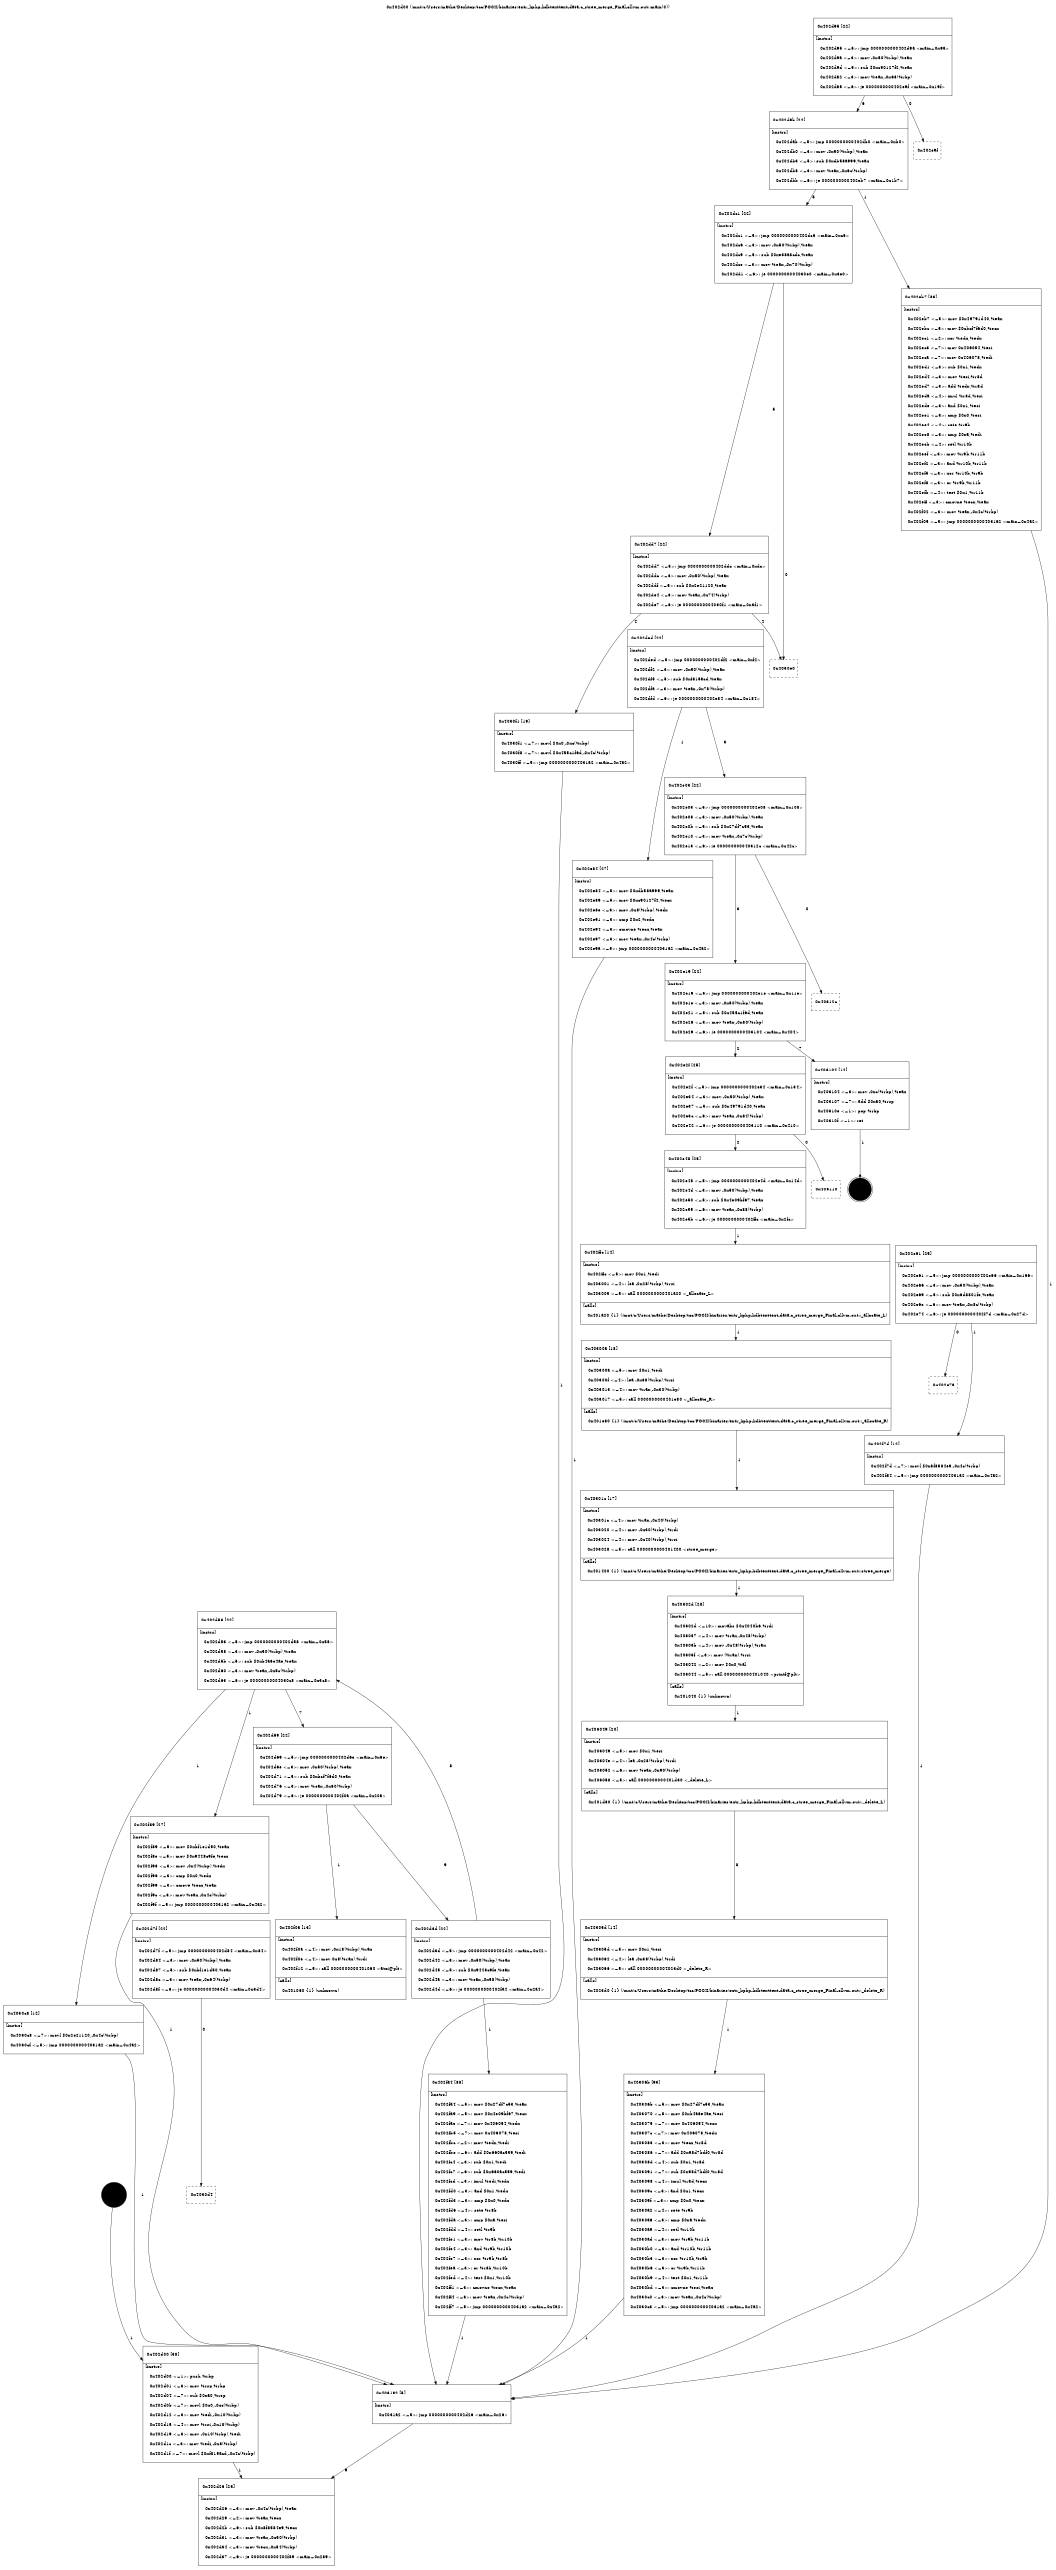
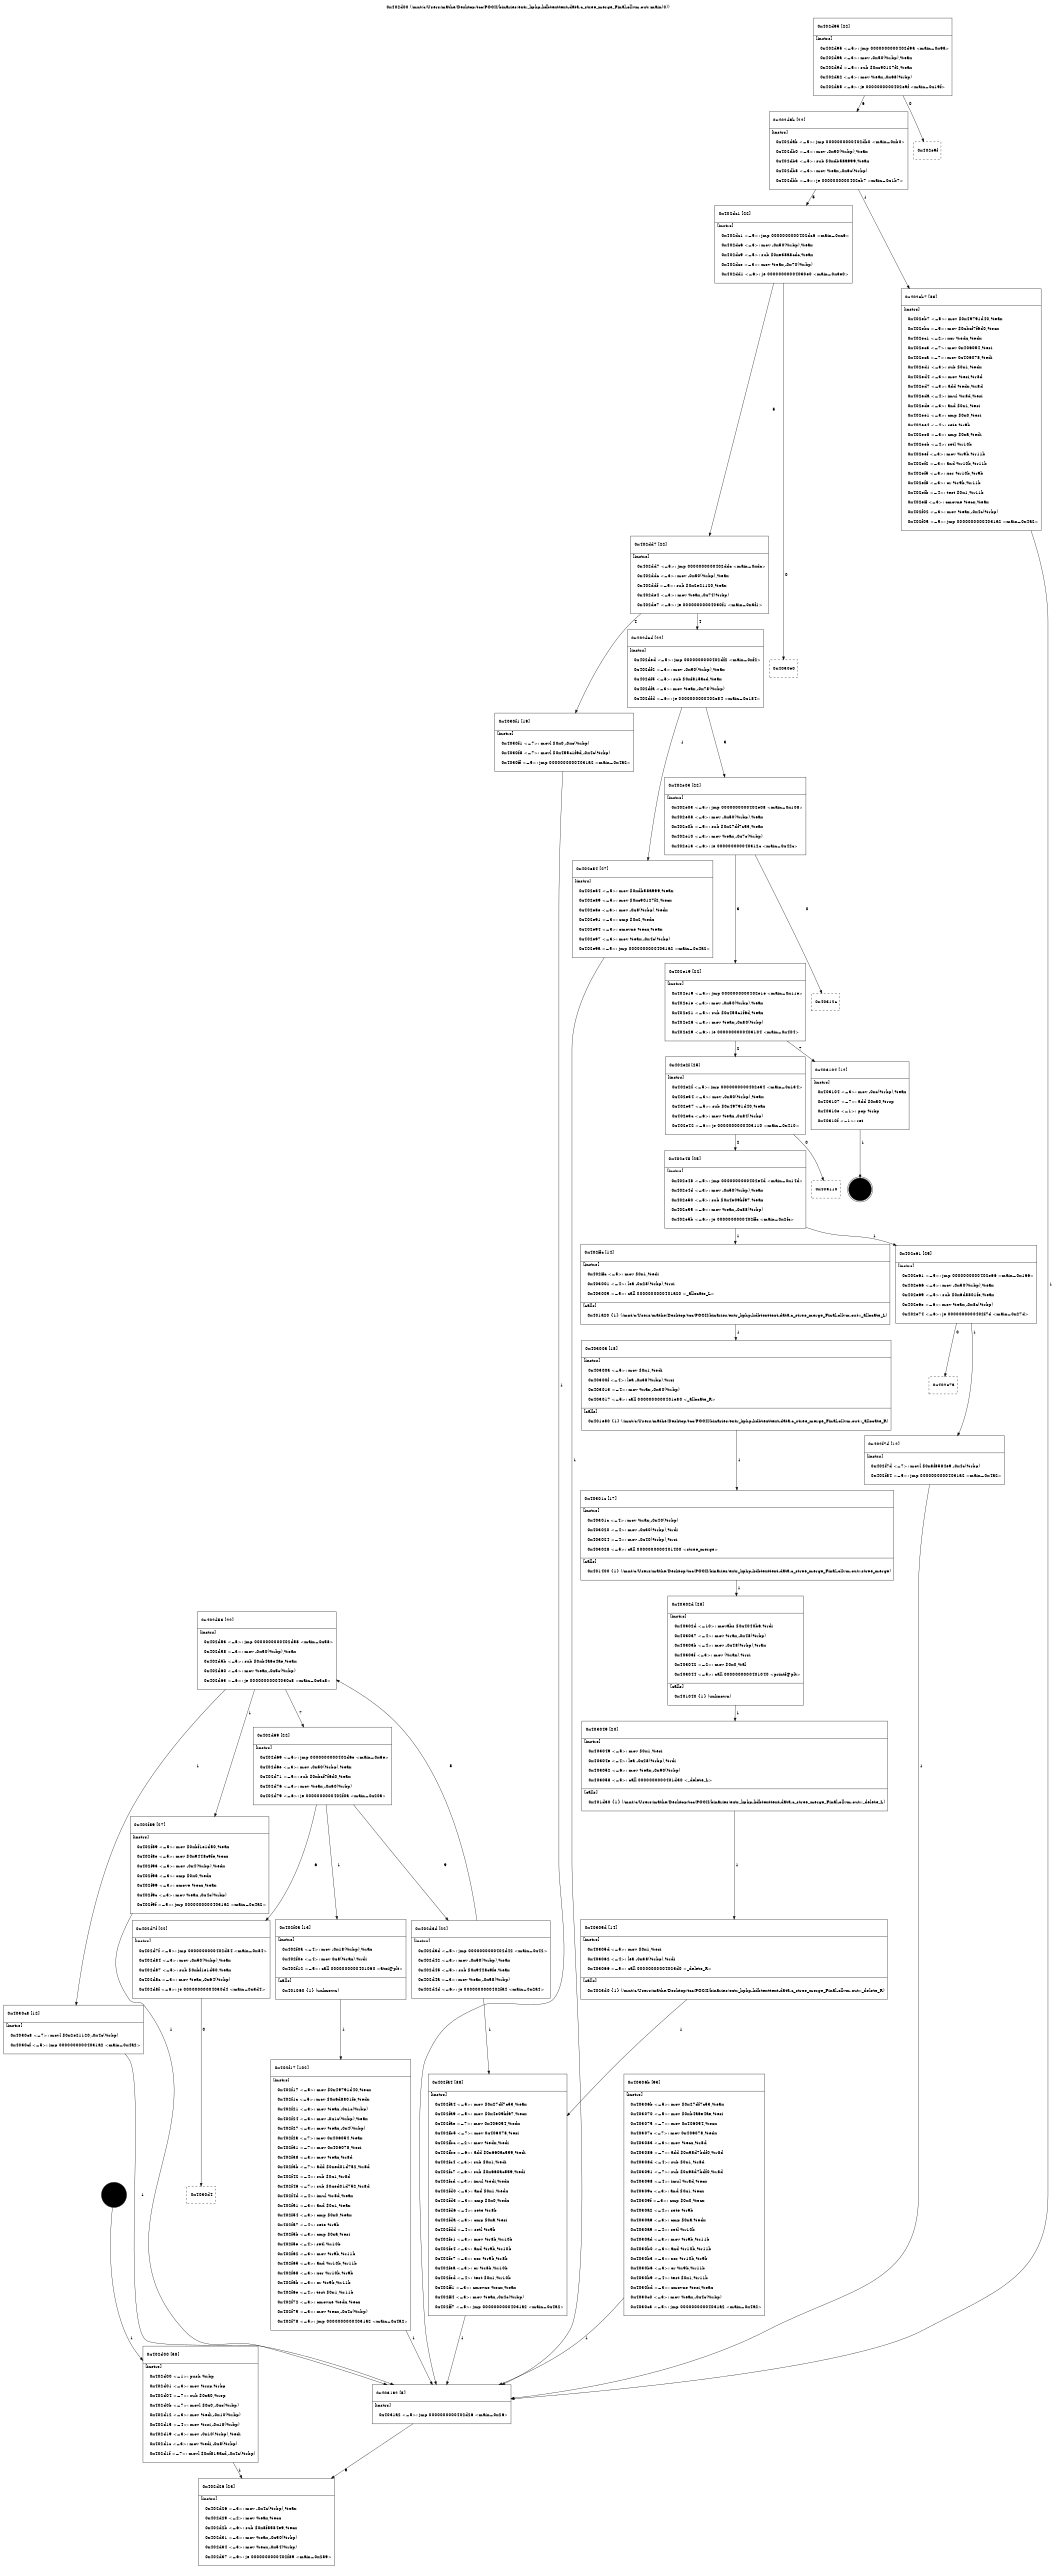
edge "0x402dd7 [22]" -> "0x4030e0": now "0x402dd7 [22]" -> "0x402ded [22]"
edge "0x402e48 [25]" -> "0x402e61 [25]": added, label "1"
edge "0x402d69 [22]" -> "0x402d7f [22]": added, label "6"
edge "0x403049 [20]" -> "0x40305d [14]": label " 8" -> " 1"
edge "0x40305d [14]" -> "0x40306b [93]": now "0x40305d [14]" -> "0x402fa4 [88]"
node "0x402f17 [102]": added
